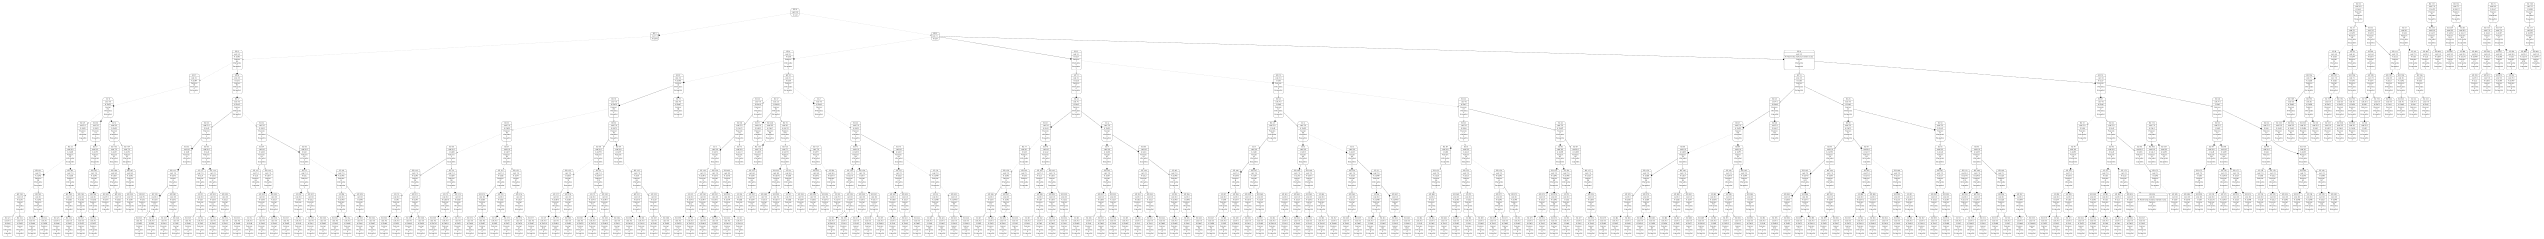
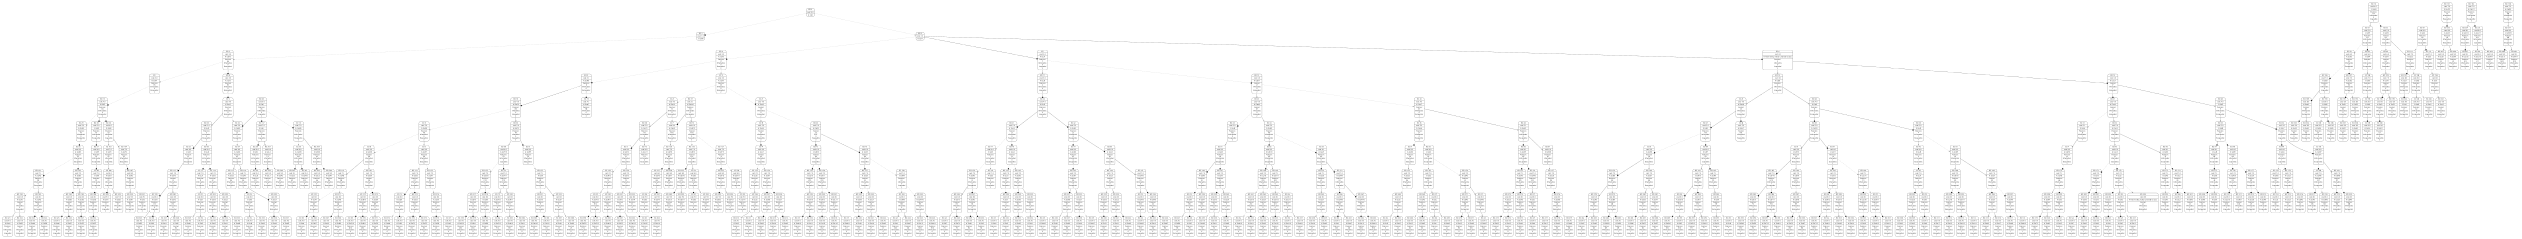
node "EO: 39": added
node "EO: 40": text "Infectados:" -> "GoG:"
edge "EO: 34" -> "EO: 65": reversed
edge "EO: 228" -> "EO: 128": reversed
edge "EO: 174" -> "EO: 96": reversed
edge "EO: 403" -> "EO: 232": reversed
edge "EO: 512" -> "EO: 294": reversed
node "EO: 381": removed
node "EO: 413": added
node "EO: 508": added
